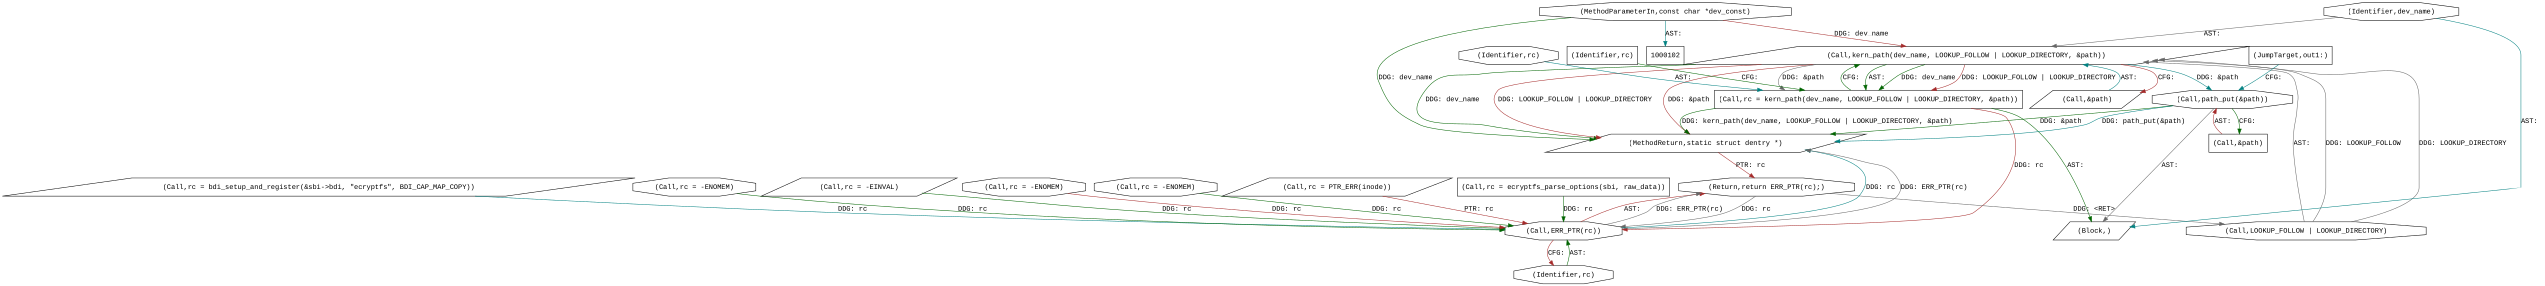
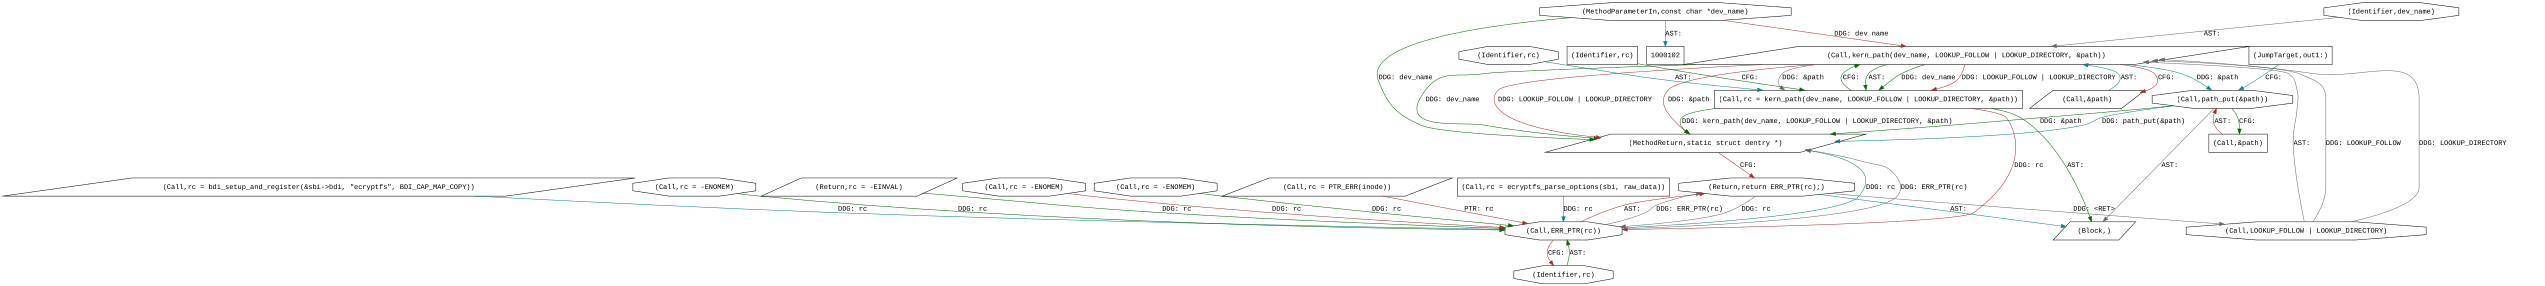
node "(MethodParameterIn,const char *dev_const)": label "(MethodParameterIn,const char *dev_const)" -> "(MethodParameterIn,const char *dev_name)"
edge "(MethodReturn,static struct dentry *)" -> "(Return,return ERR_PTR(rc);)": label "PTR: rc" -> "CFG: "
node "(Call,rc = -EINVAL)": label "(Call,rc = -EINVAL)" -> "(Return,rc = -EINVAL)"
edge "(Identifier,dev_name)" -> "(Block,)": now "(Return,return ERR_PTR(rc);)" -> "(Block,)"
edge "(Call,rc = ecryptfs_parse_options(sbi, raw_data))" -> "(Call,ERR_PTR(rc))": color darkgreen -> teal
